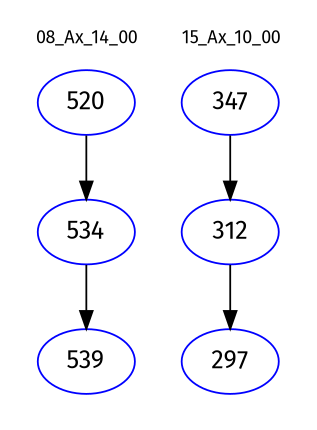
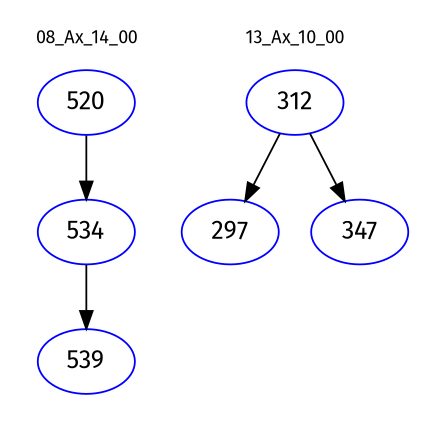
cluster "15_Ax_10_00": label "15_Ax_10_00" -> "13_Ax_10_00"
edge "347" -> "312": reversed
